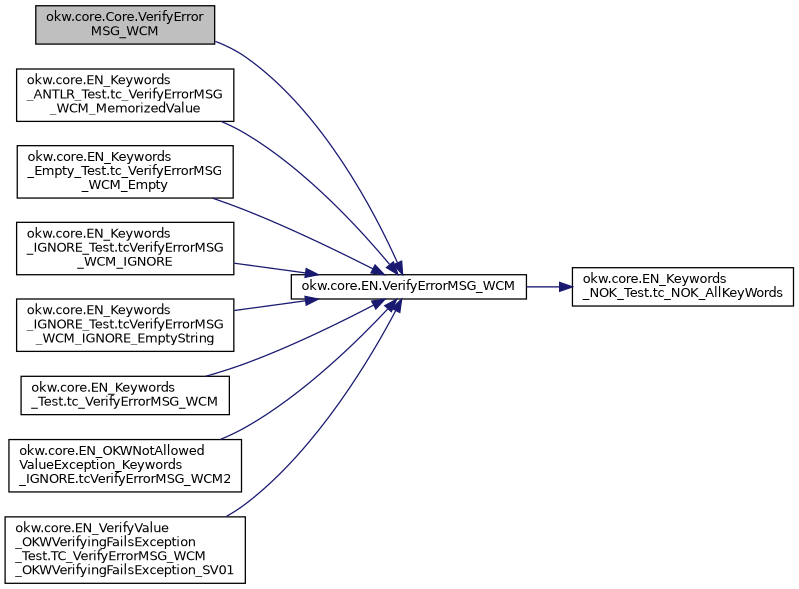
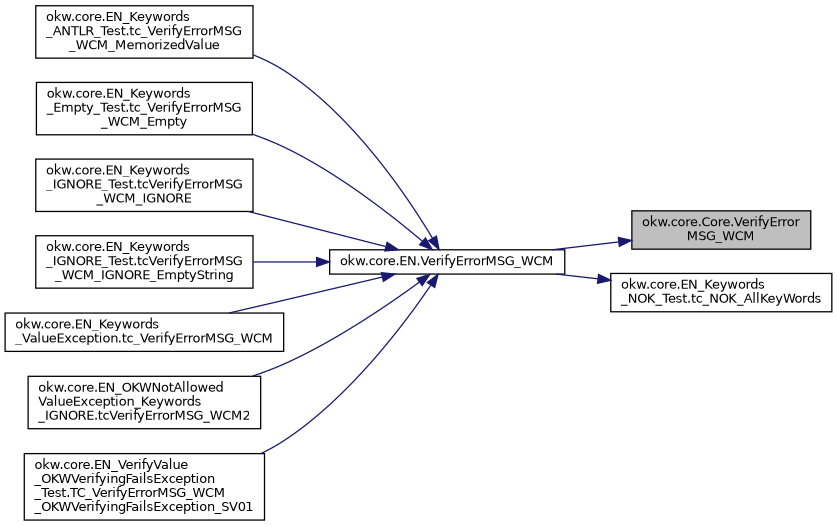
edge "okw.core.Core.VerifyError MSG_WCM" -> "okw.core.EN.VerifyErrorMSG_WCM": reversed
node "okw.core.EN_Keywords _Test.tc_VerifyErrorMSG_WCM": label "okw.core.EN_Keywords _Test.tc_VerifyErrorMSG_WCM" -> "okw.core.EN_Keywords _ValueException.tc_VerifyErrorMSG_WCM"
